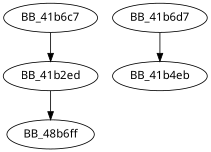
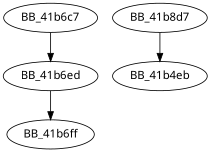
node "BB_41b6d7": label "BB_41b6d7" -> "BB_41b8d7"
node "BB_41b2ed": label "BB_41b2ed" -> "BB_41b6ed"
node "BB_48b6ff": label "BB_48b6ff" -> "BB_41b6ff"
